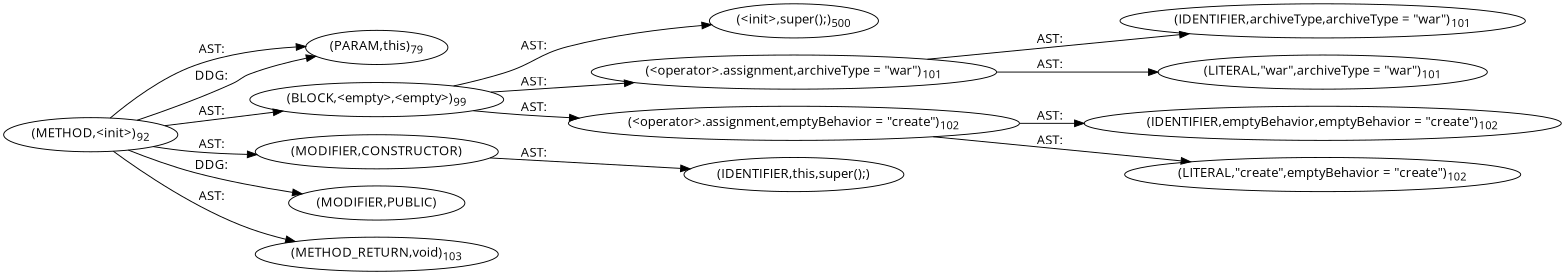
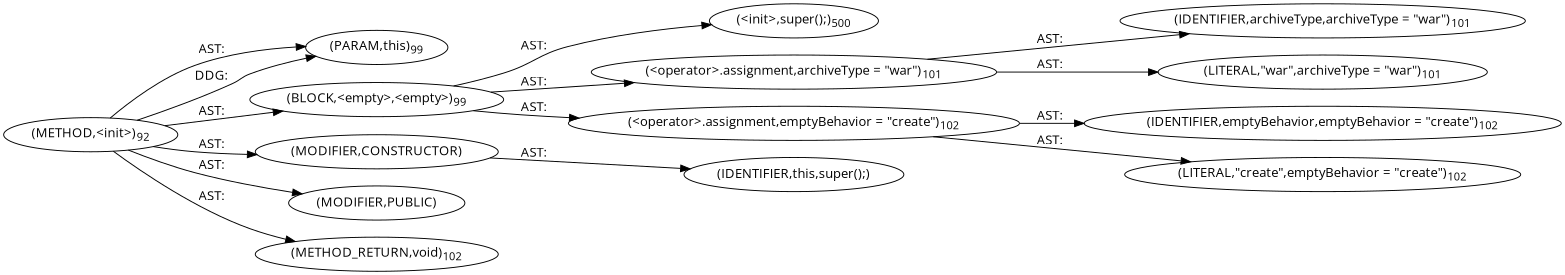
node "(PARAM,this)": text "79" -> "99"
edge "(METHOD,<init>)" -> "(MODIFIER,PUBLIC)": label "DDG: " -> "AST: "
node "(METHOD_RETURN,void)": text "103" -> "102"
